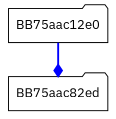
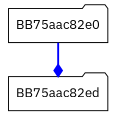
node "BB75aac12e0": label "BB75aac12e0" -> "BB75aac82e0"
